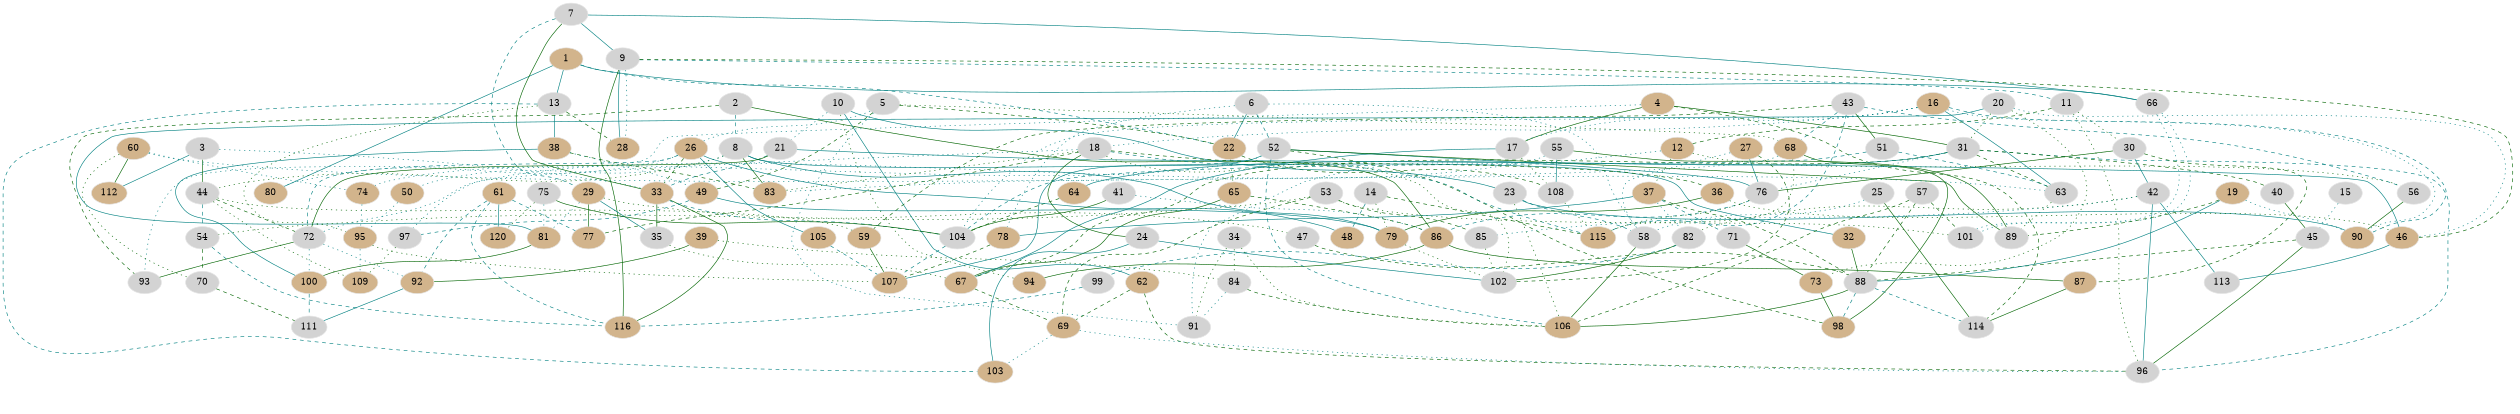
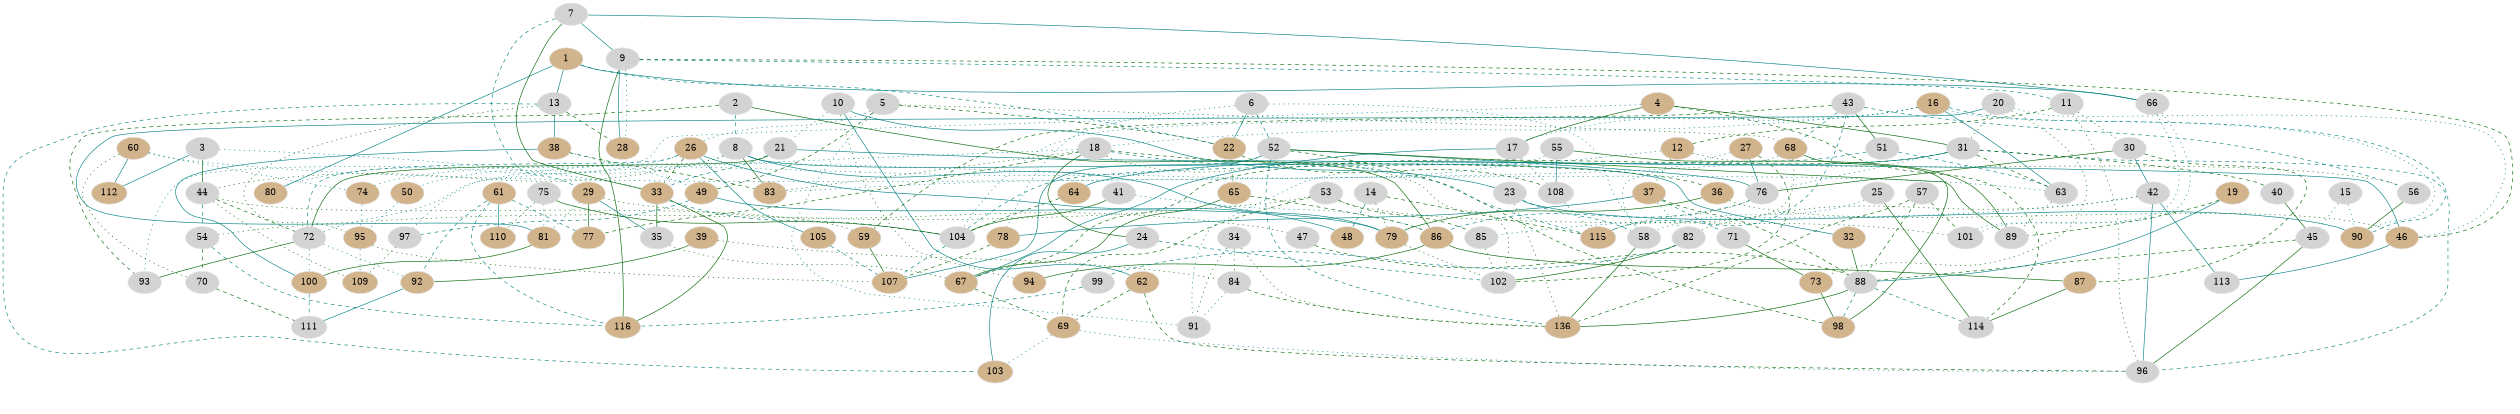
edge "60" -- "112": color darkgreen -> teal
edge "19" -- "90": now "15" -- "90"
node "120": label "120" -> "110"
edge "24" -- "102": style solid -> dashed
node "106": label "106" -> "136"
